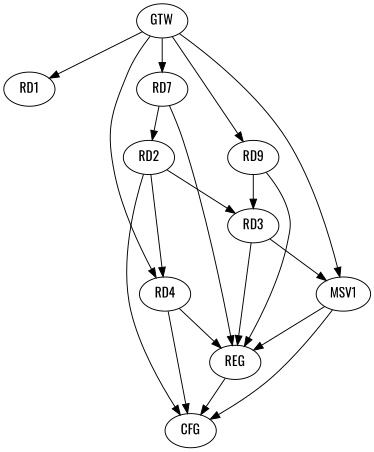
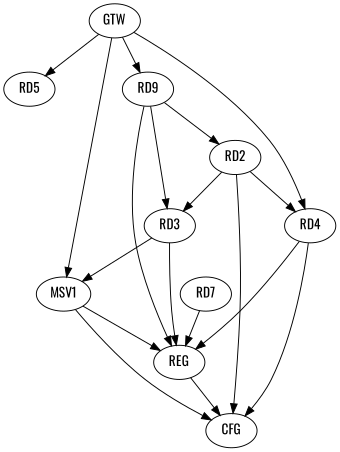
edge "GTW" -> "RD7": removed
node "RD1": label "RD1" -> "RD5"
edge "RD7" -> "RD2": now "RD9" -> "RD2"
